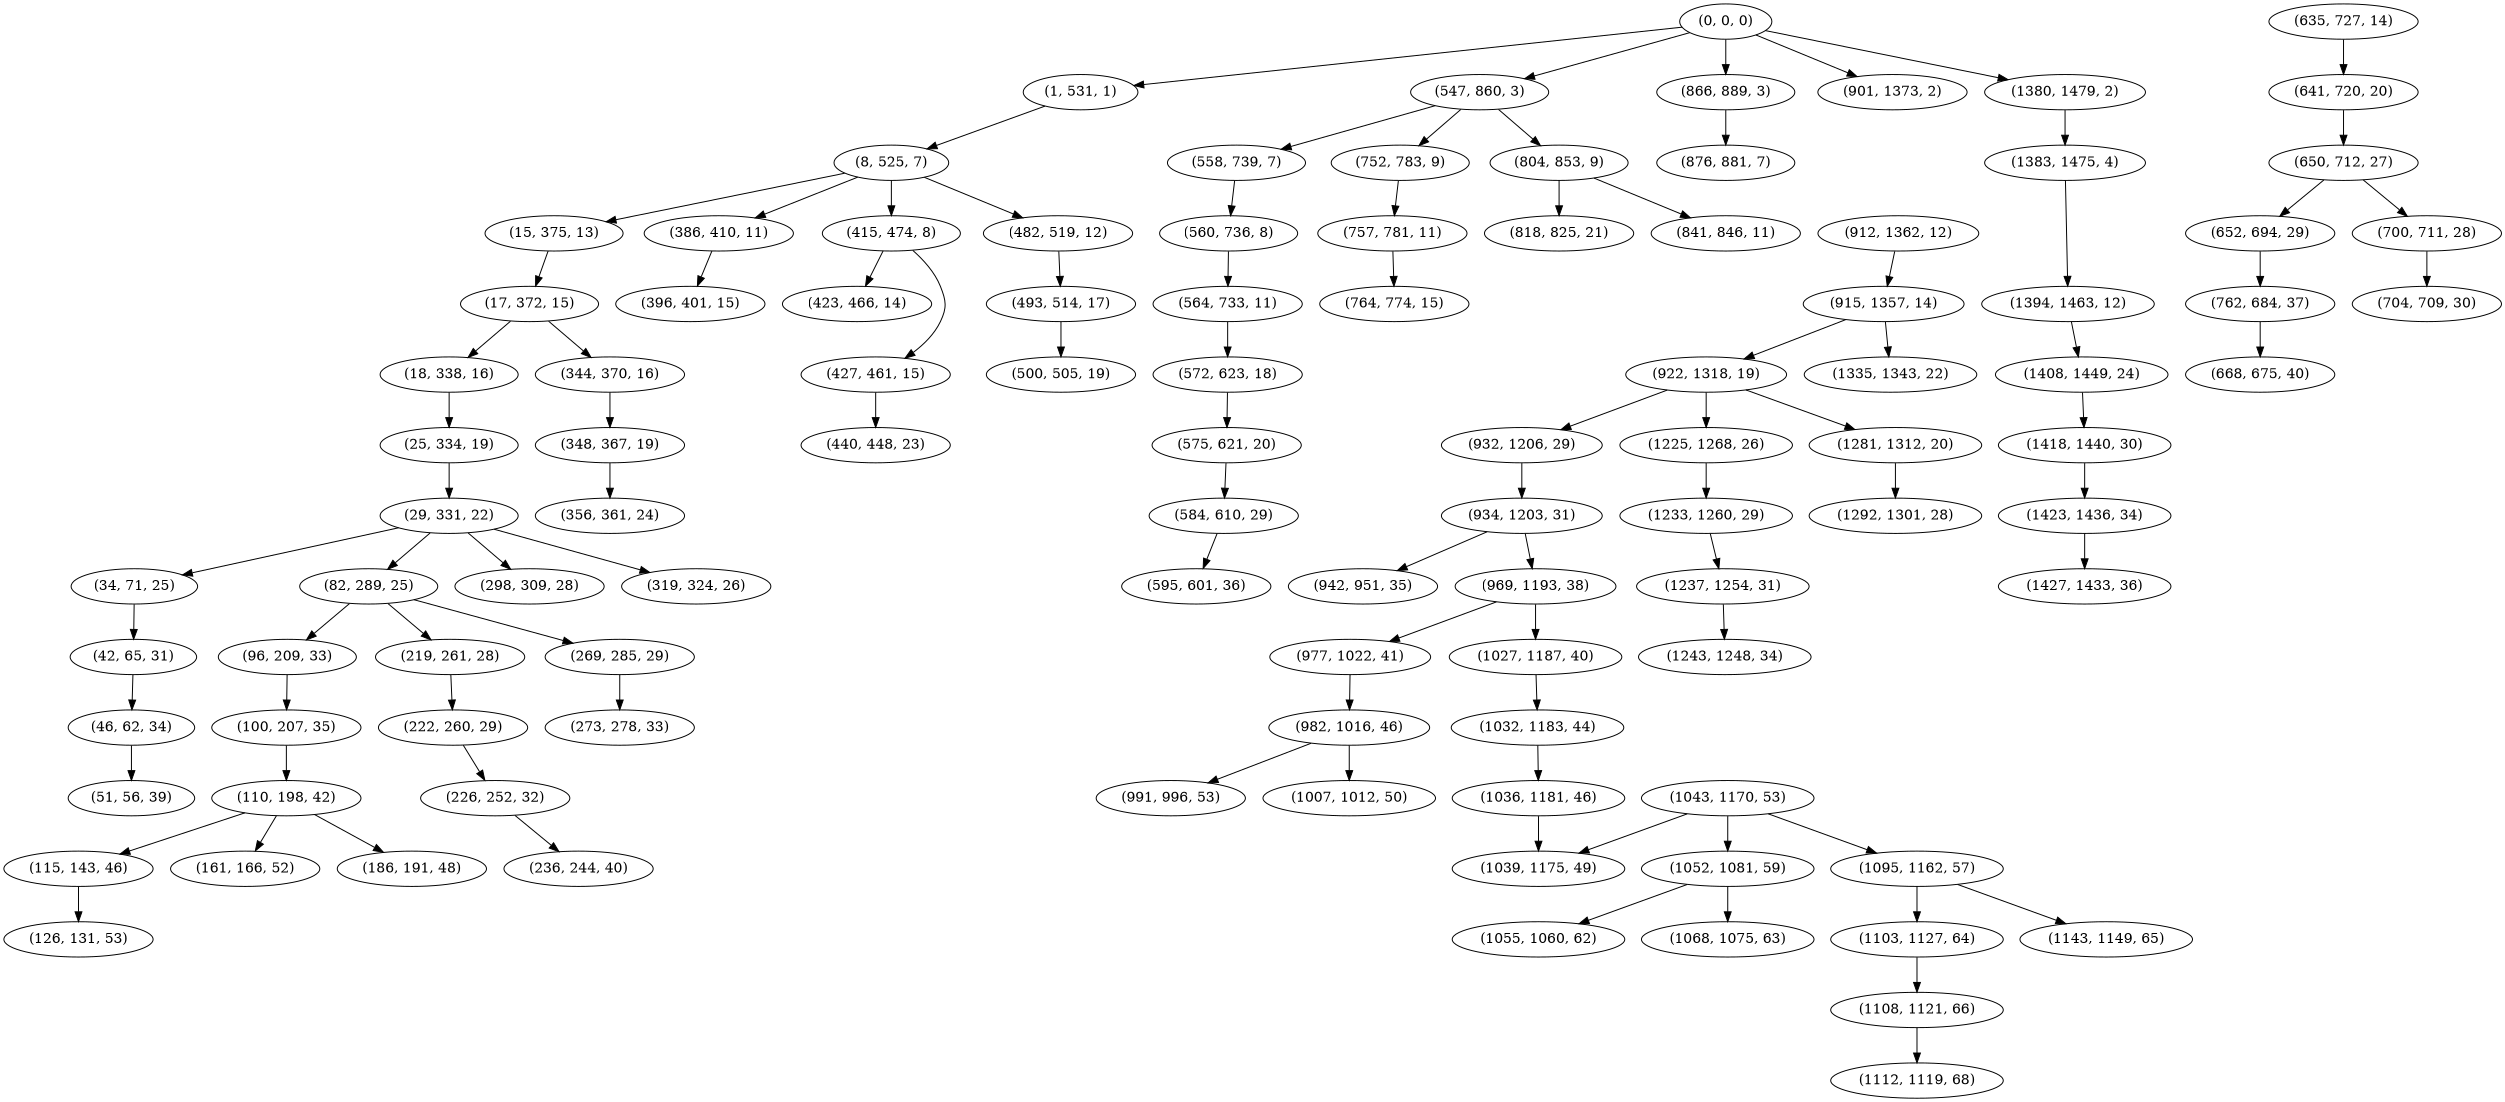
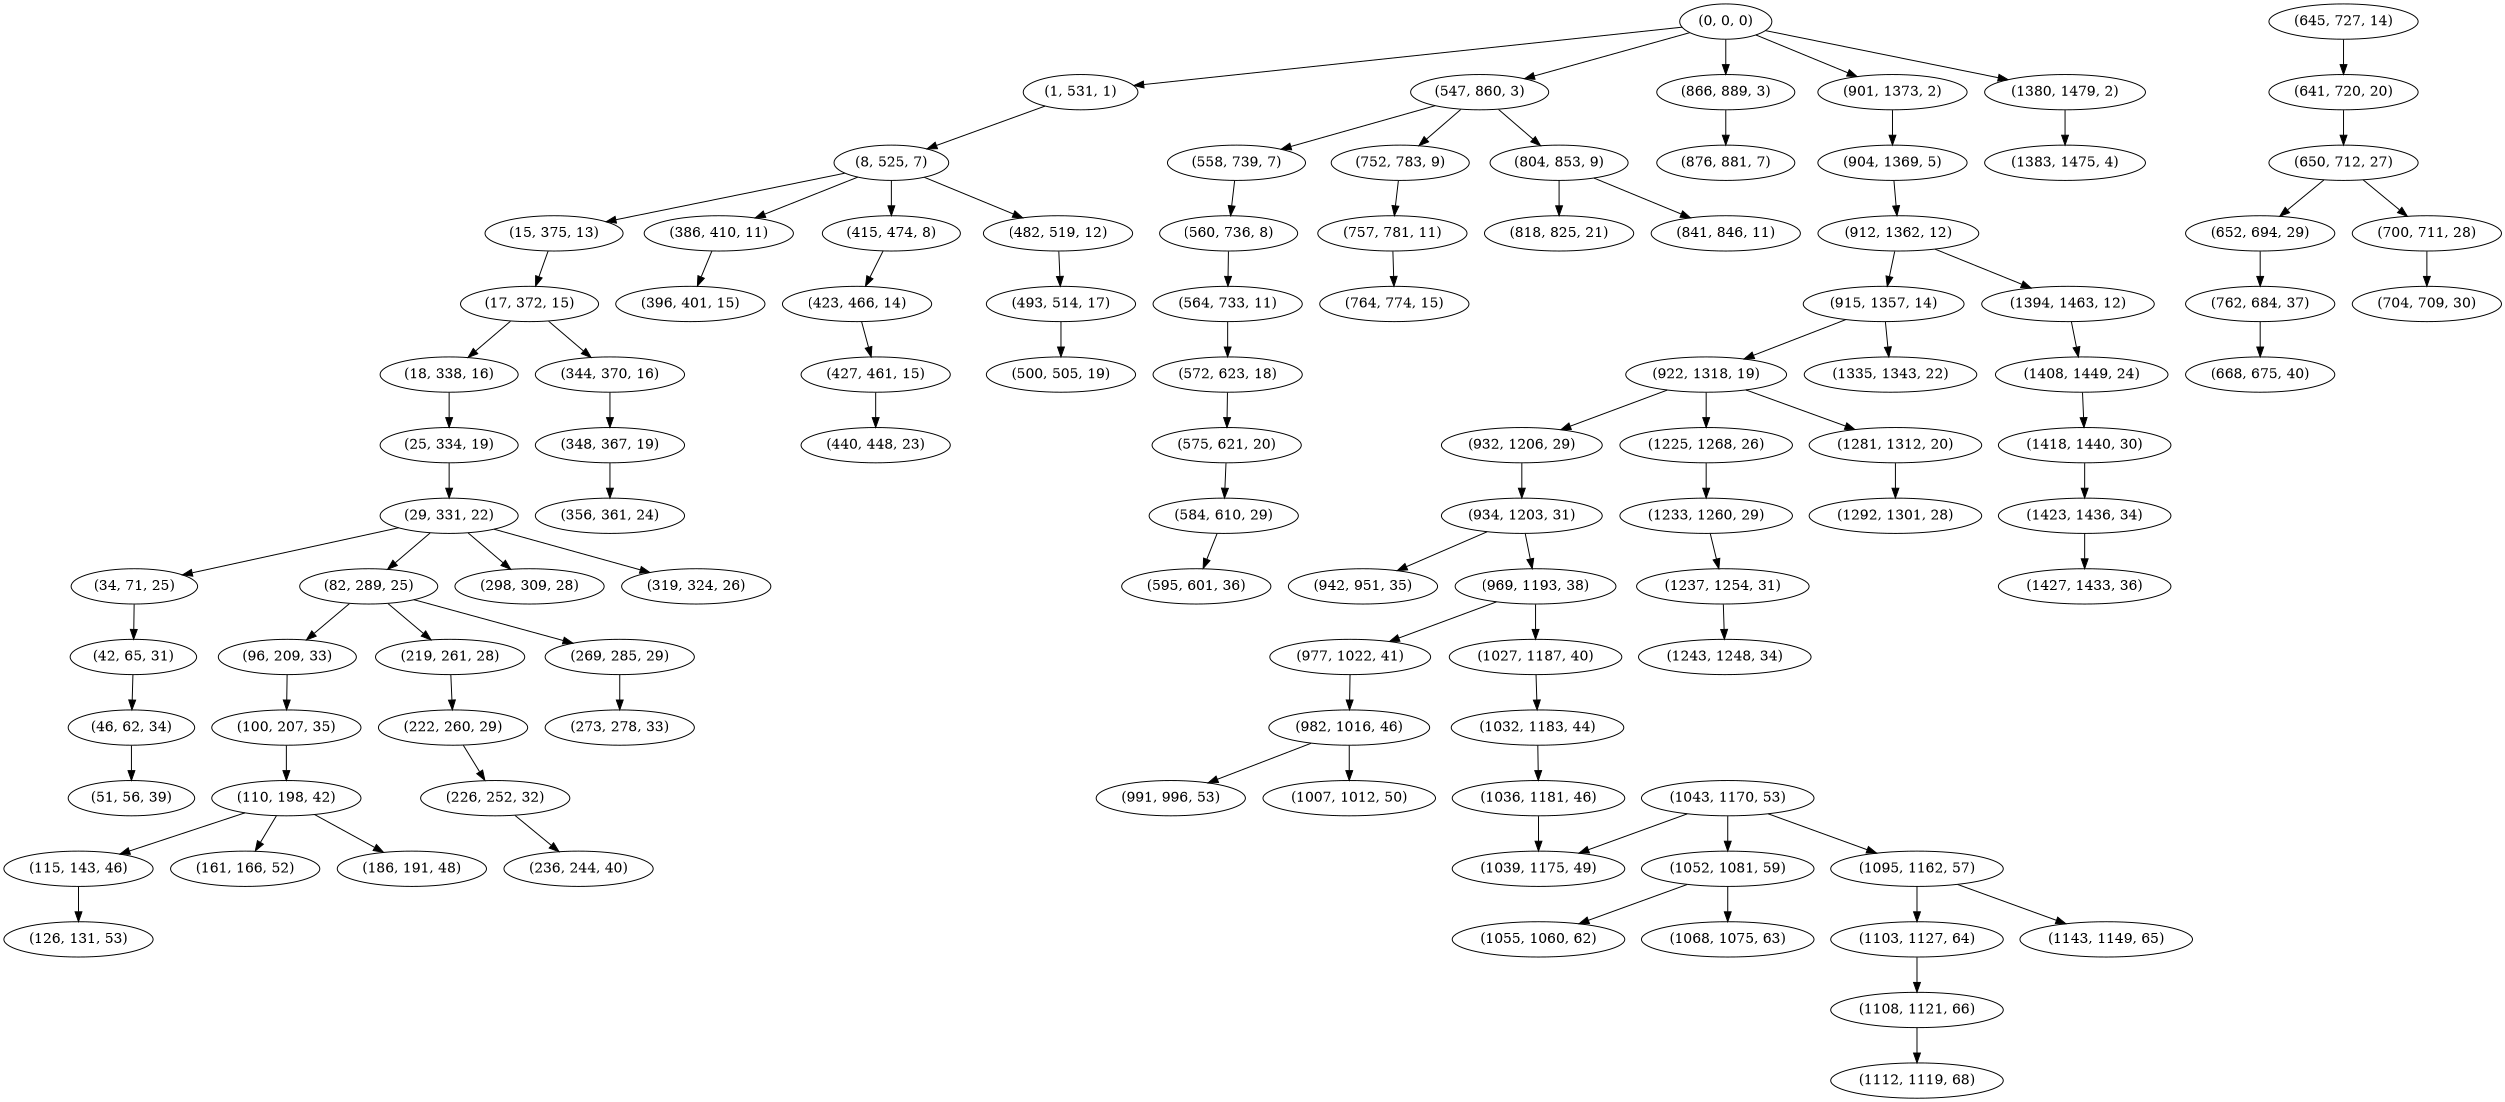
node "(635, 727, 14)": label "(635, 727, 14)" -> "(645, 727, 14)"
node "(904, 1369, 5)": added
edge "(1383, 1475, 4)" -> "(1394, 1463, 12)": now "(912, 1362, 12)" -> "(1394, 1463, 12)"
edge "(415, 474, 8)" -> "(427, 461, 15)": now "(423, 466, 14)" -> "(427, 461, 15)"
